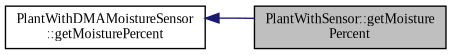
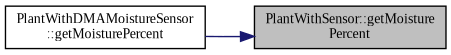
edge "PlantWithSensor::getMoisture Percent" -> "PlantWithDMAMoistureSensor ::getMoisturePercent": reversed
